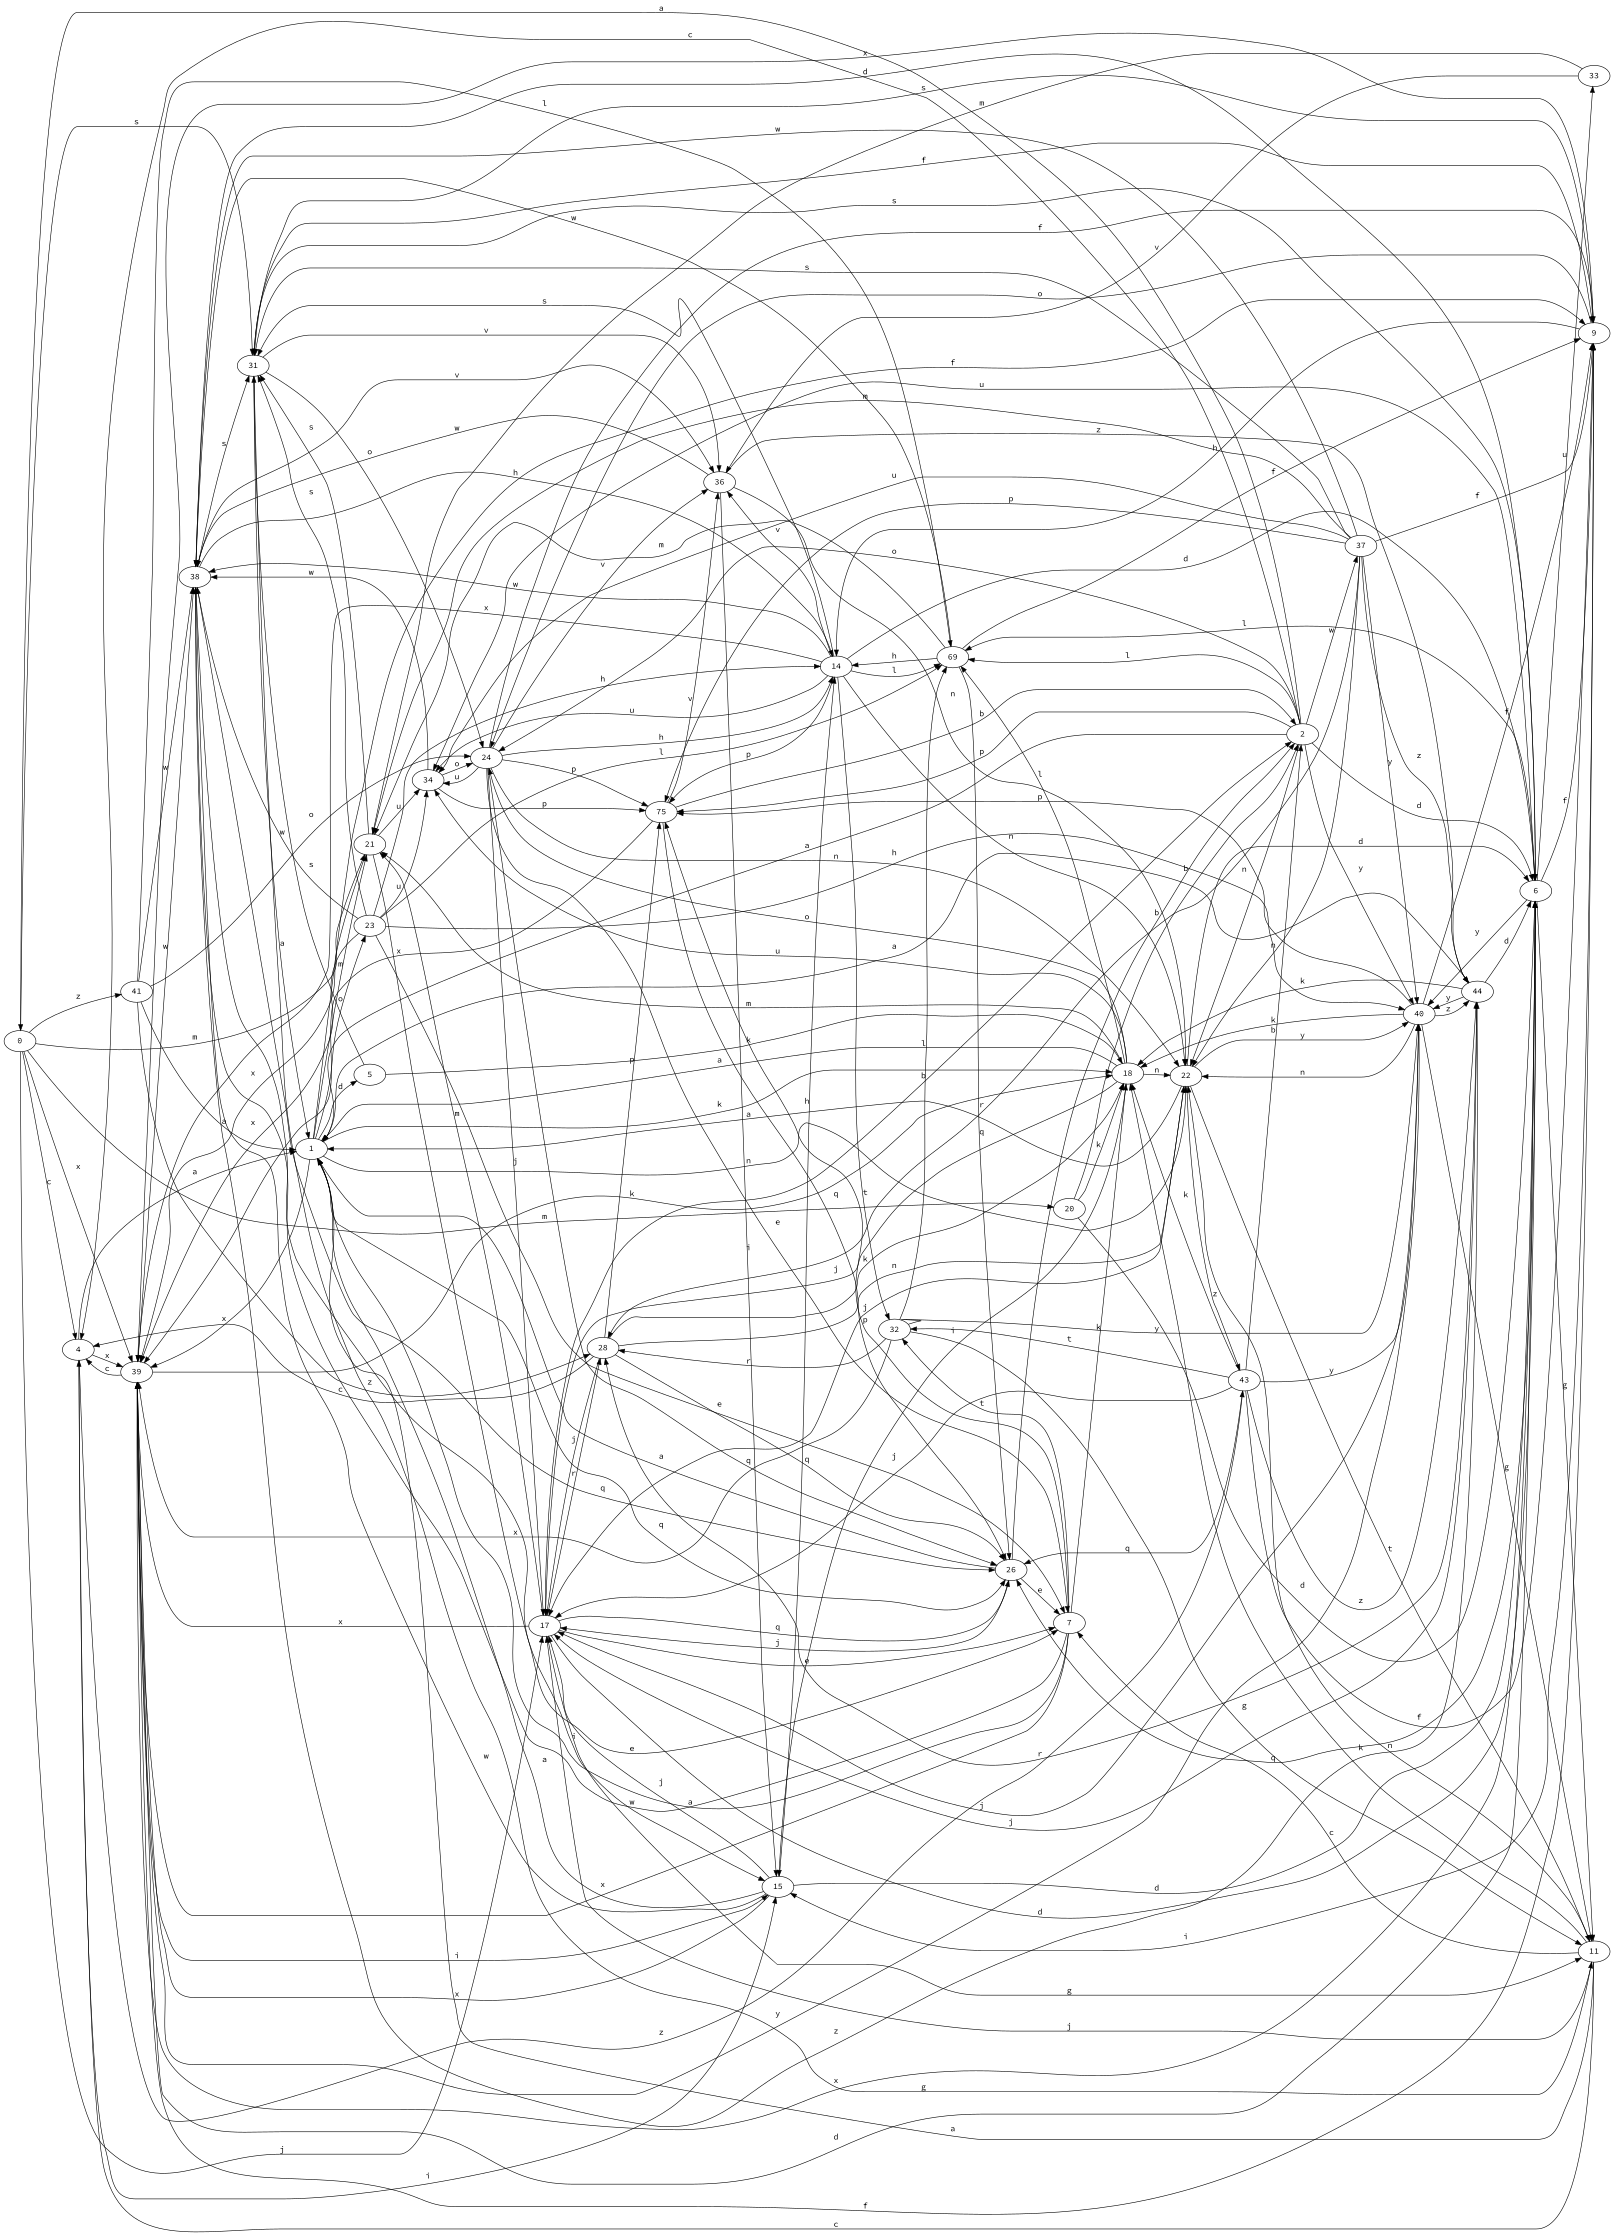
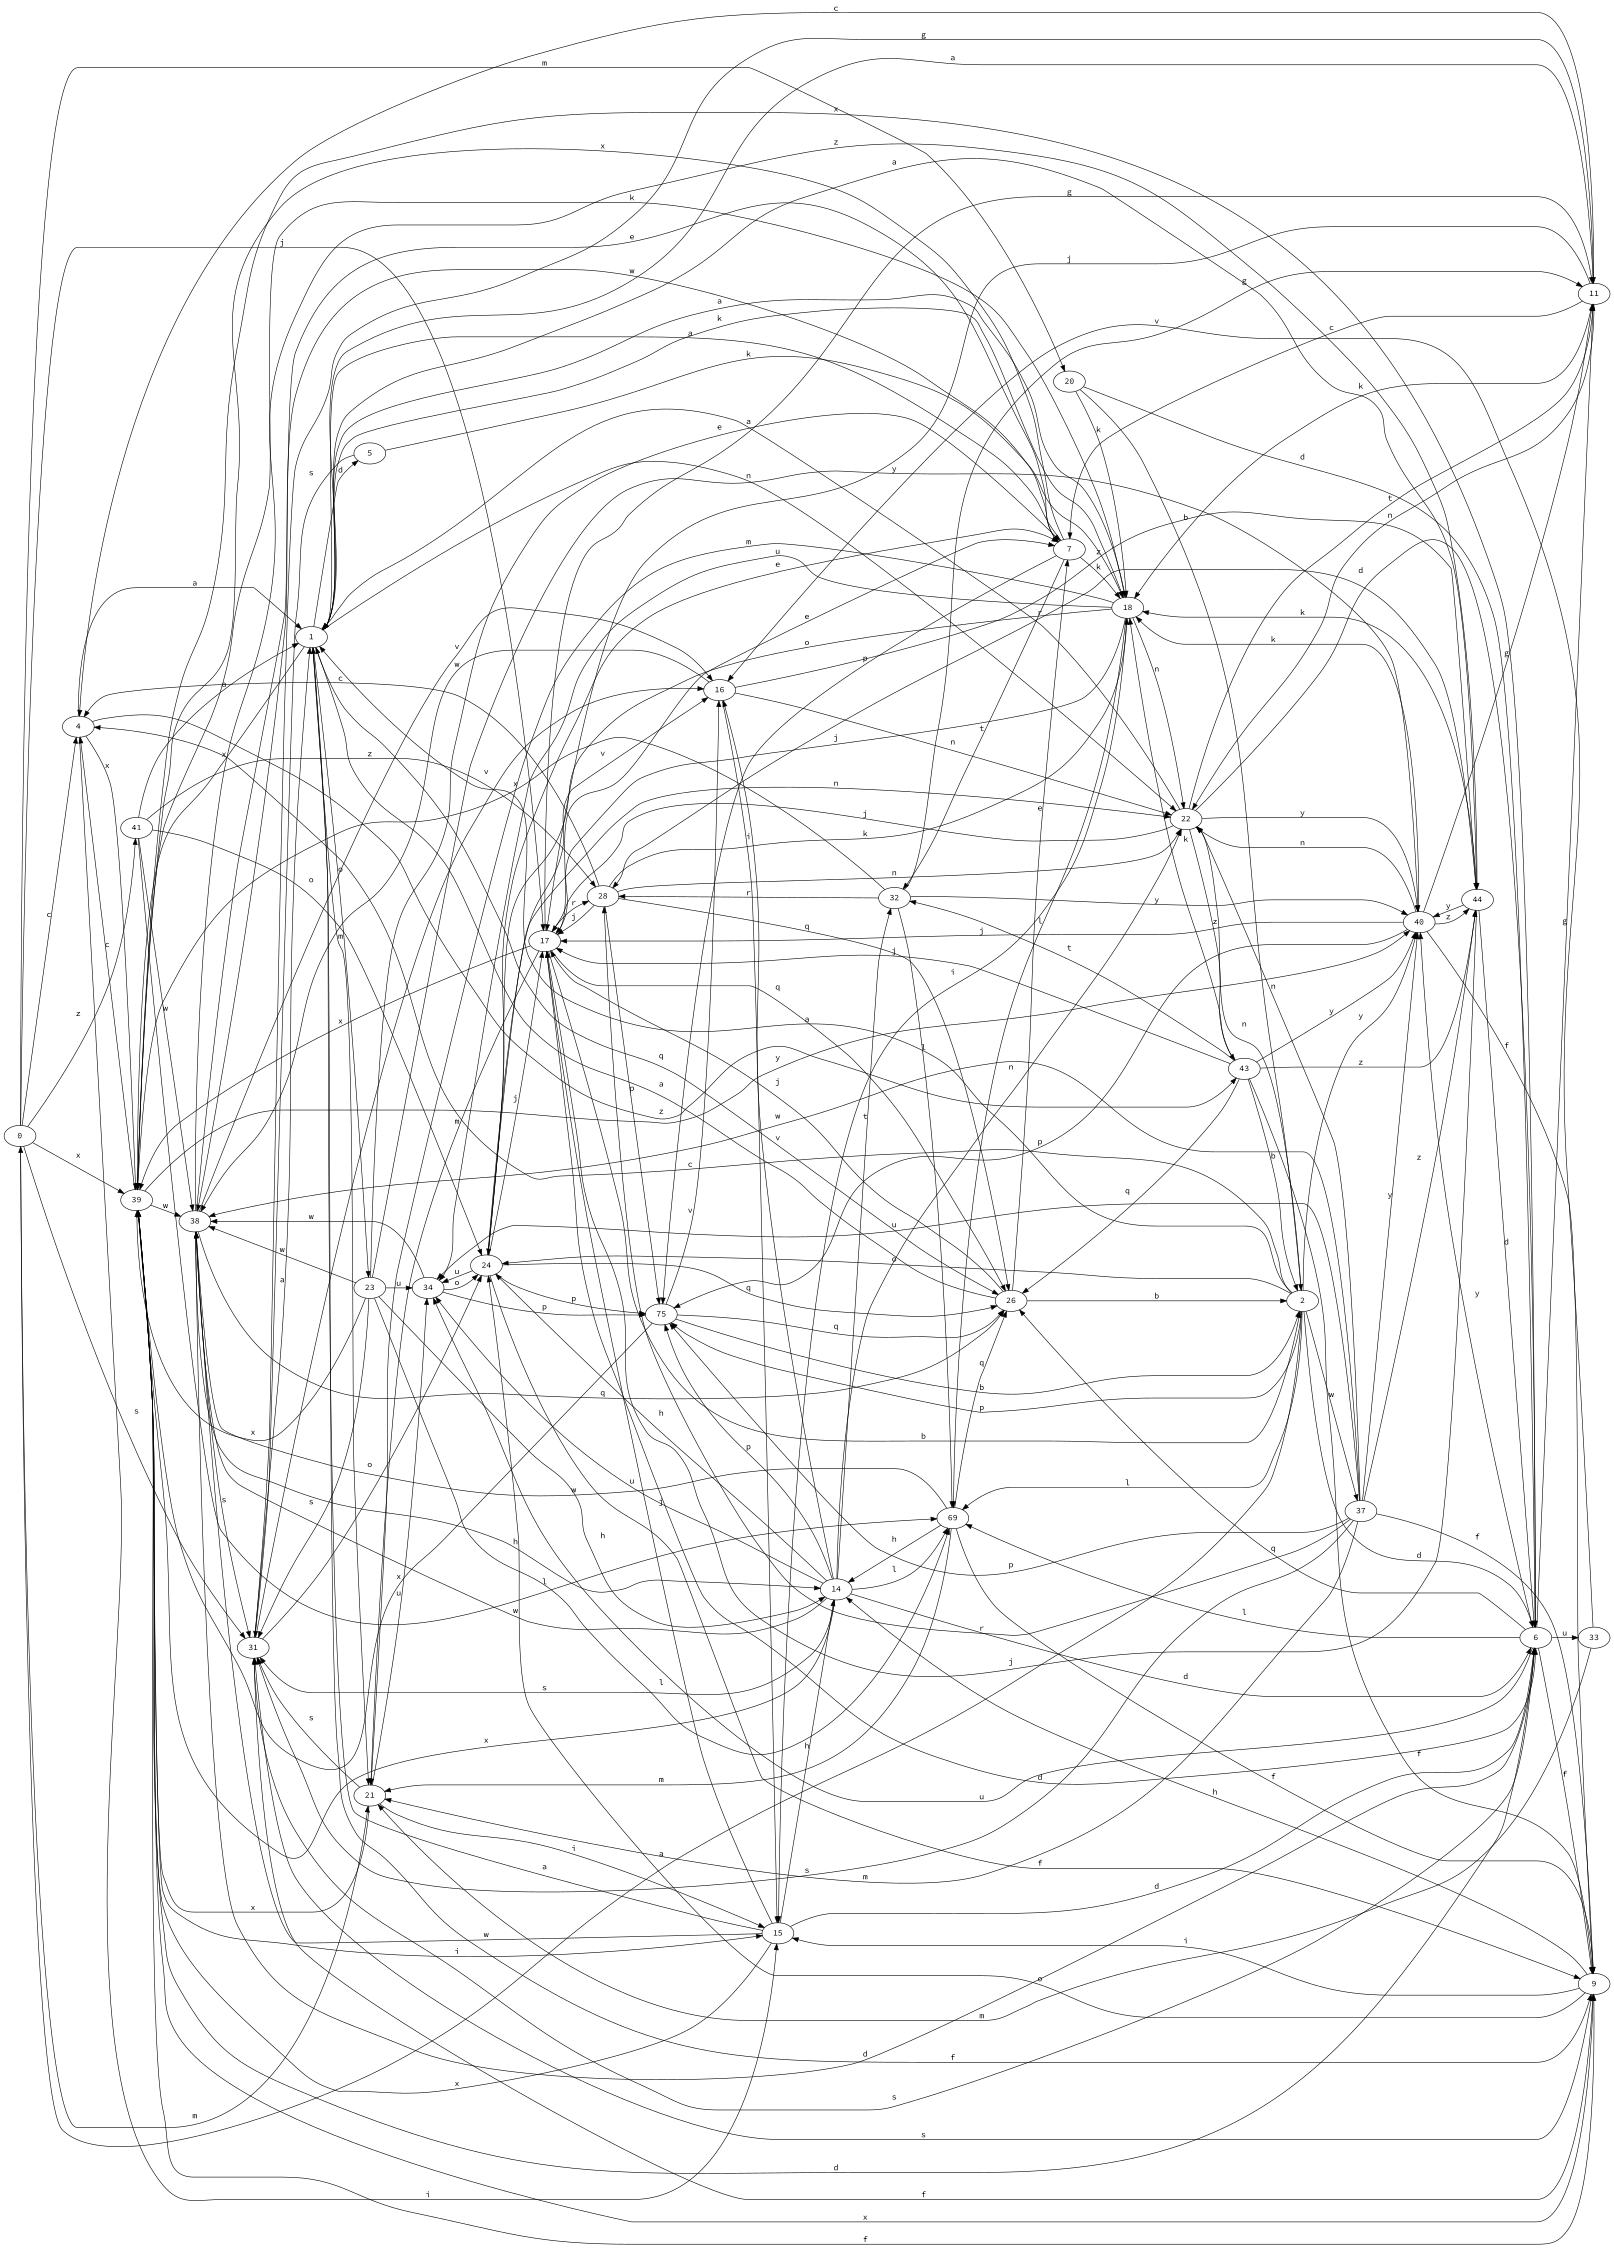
node "36": label "36" -> "16"
edge "24" -> "14": reversed
edge "23" -> "40": label "h" -> "y"
